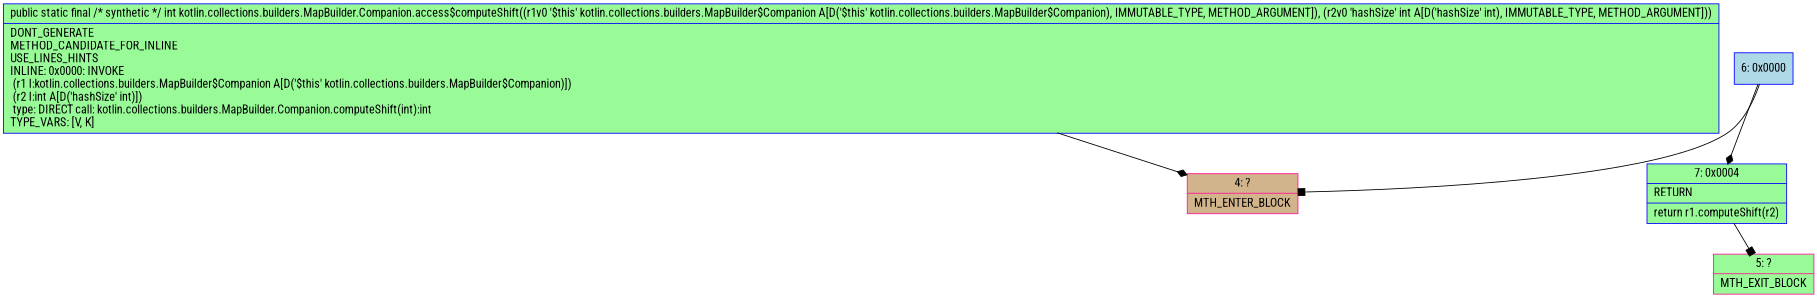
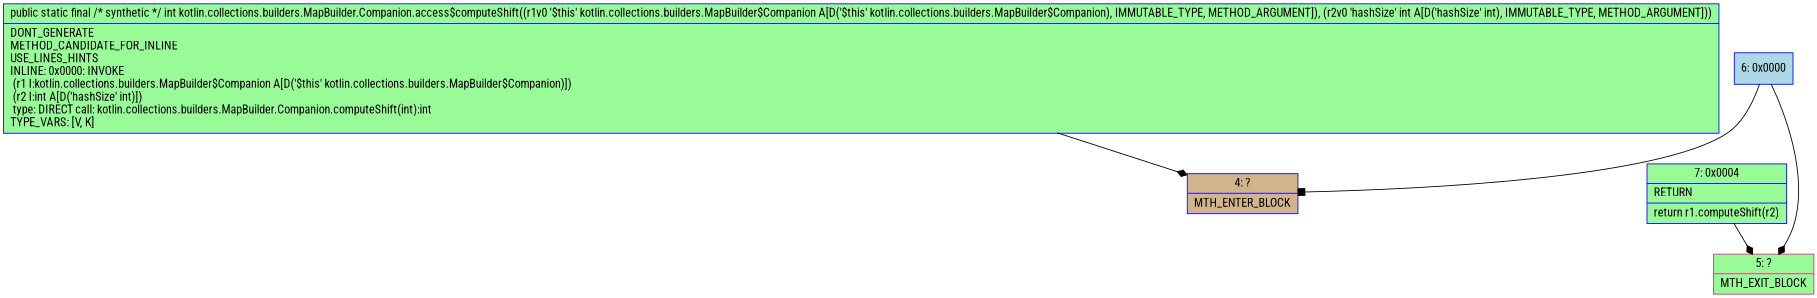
edge "6: 0x0000" -> "7: 0x0004": now "6: 0x0000" -> "5: ?"
node "4: ?": color deeppink -> blue
edge "7: 0x0004" -> "5: ?": arrowhead box -> diamond
